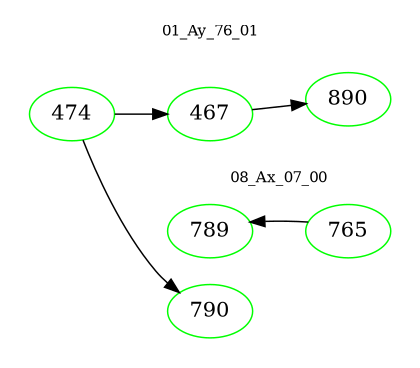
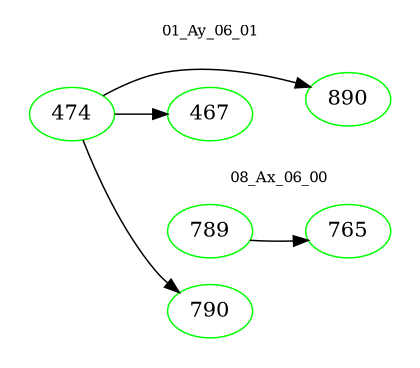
cluster "01_Ay_76_01": label "01_Ay_76_01" -> "01_Ay_06_01"
edge "467" -> "890": now "474" -> "890"
cluster "08_Ax_07_00": label "08_Ax_07_00" -> "08_Ax_06_00"
edge "765" -> "789": reversed
